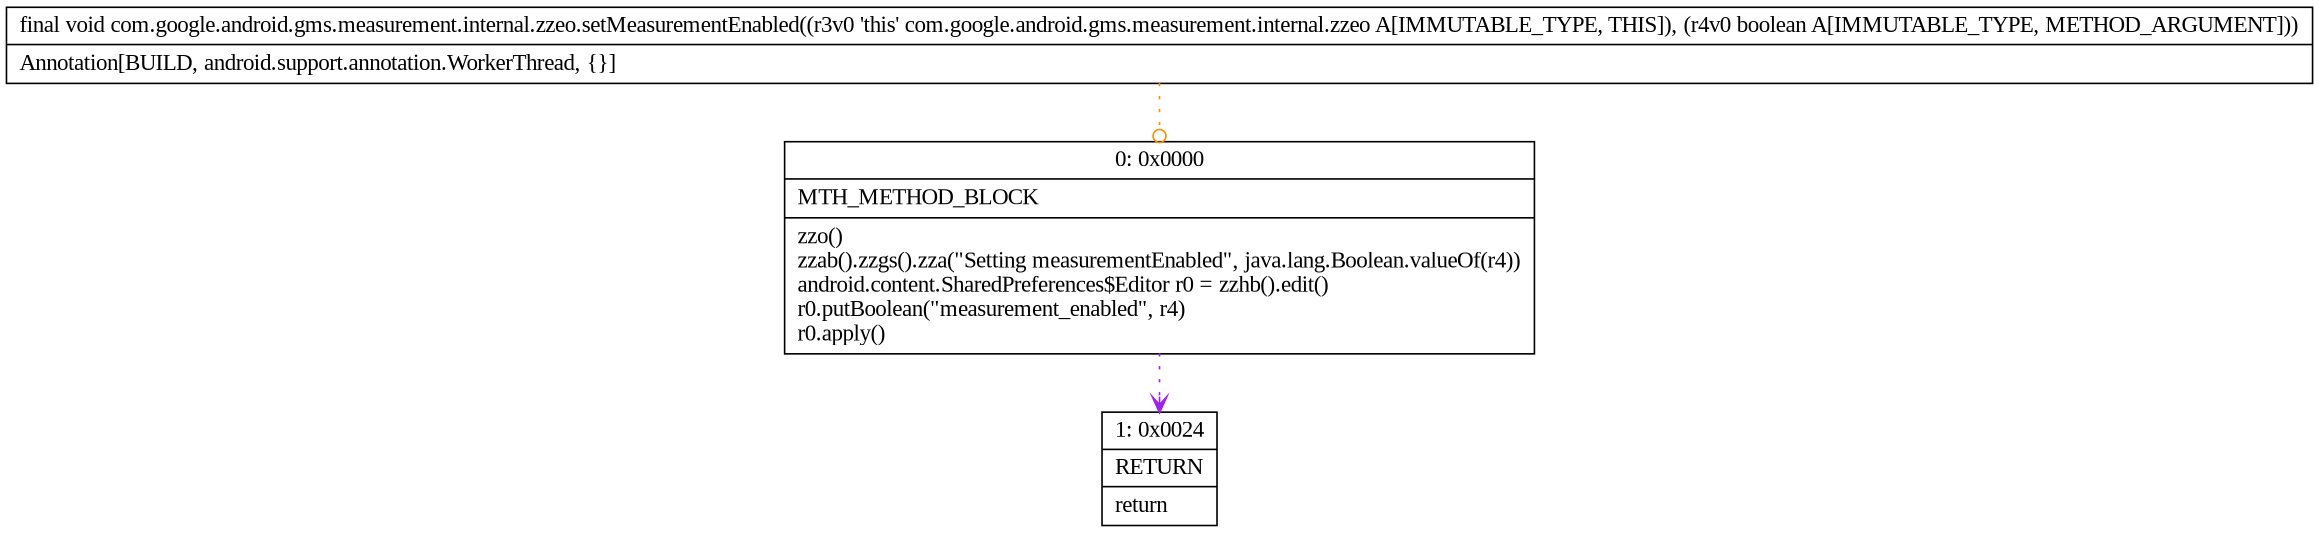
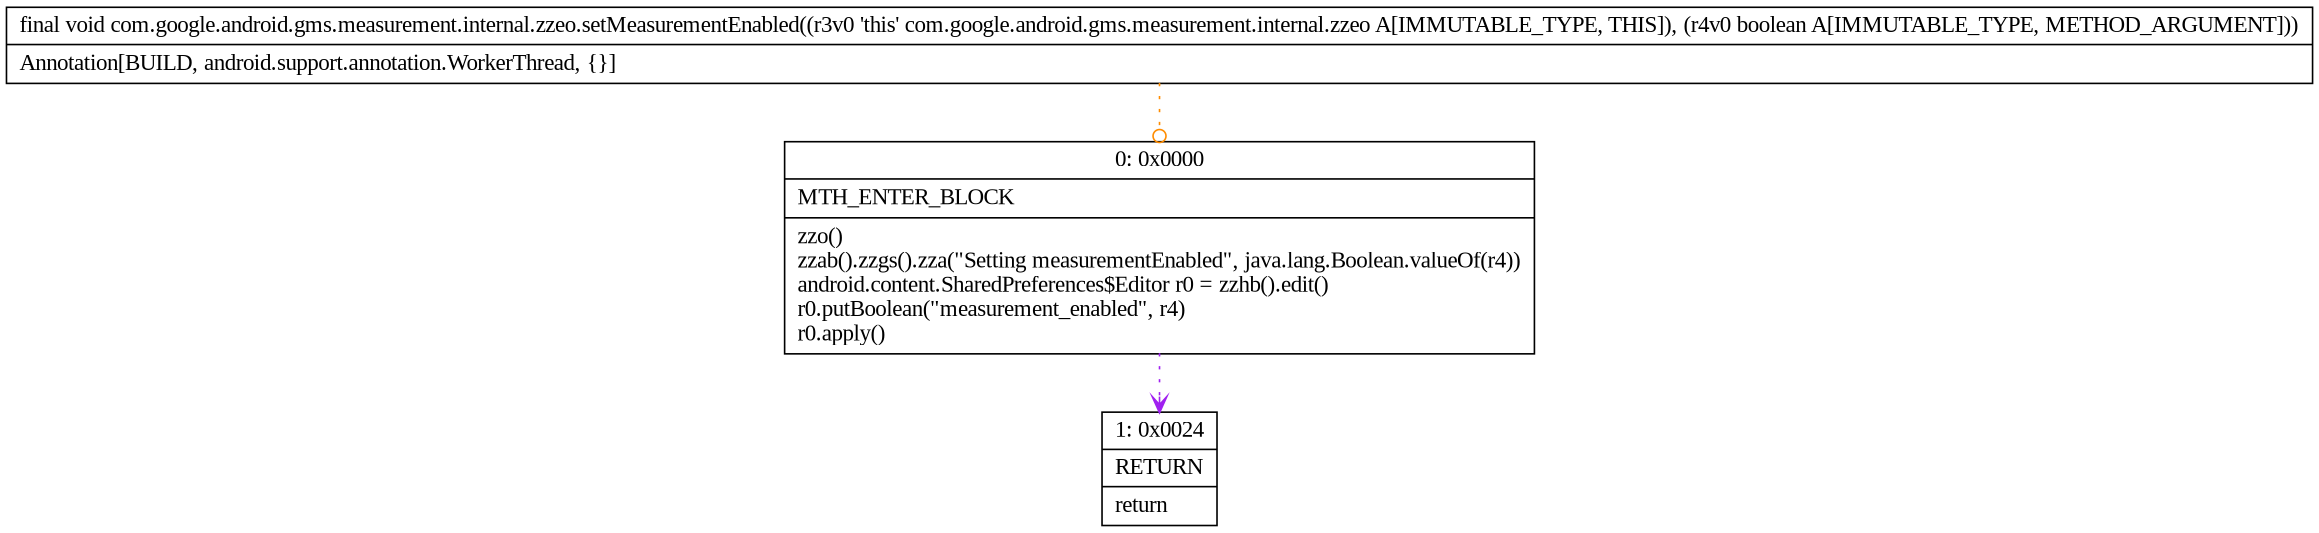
node "0: 0x0000": text "MTH_METHOD_BLOCK" -> "MTH_ENTER_BLOCK"
